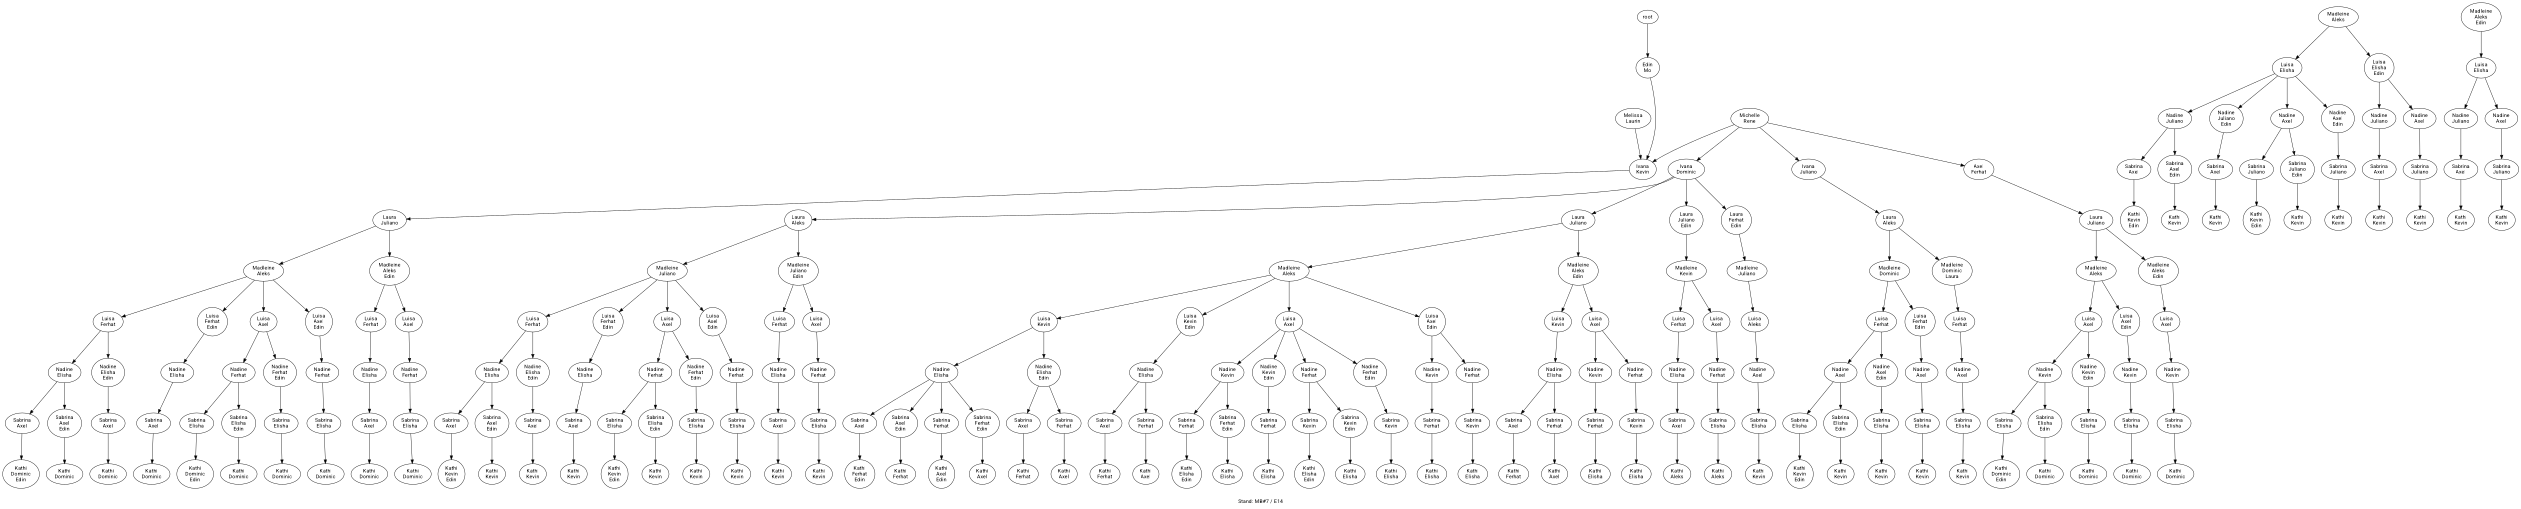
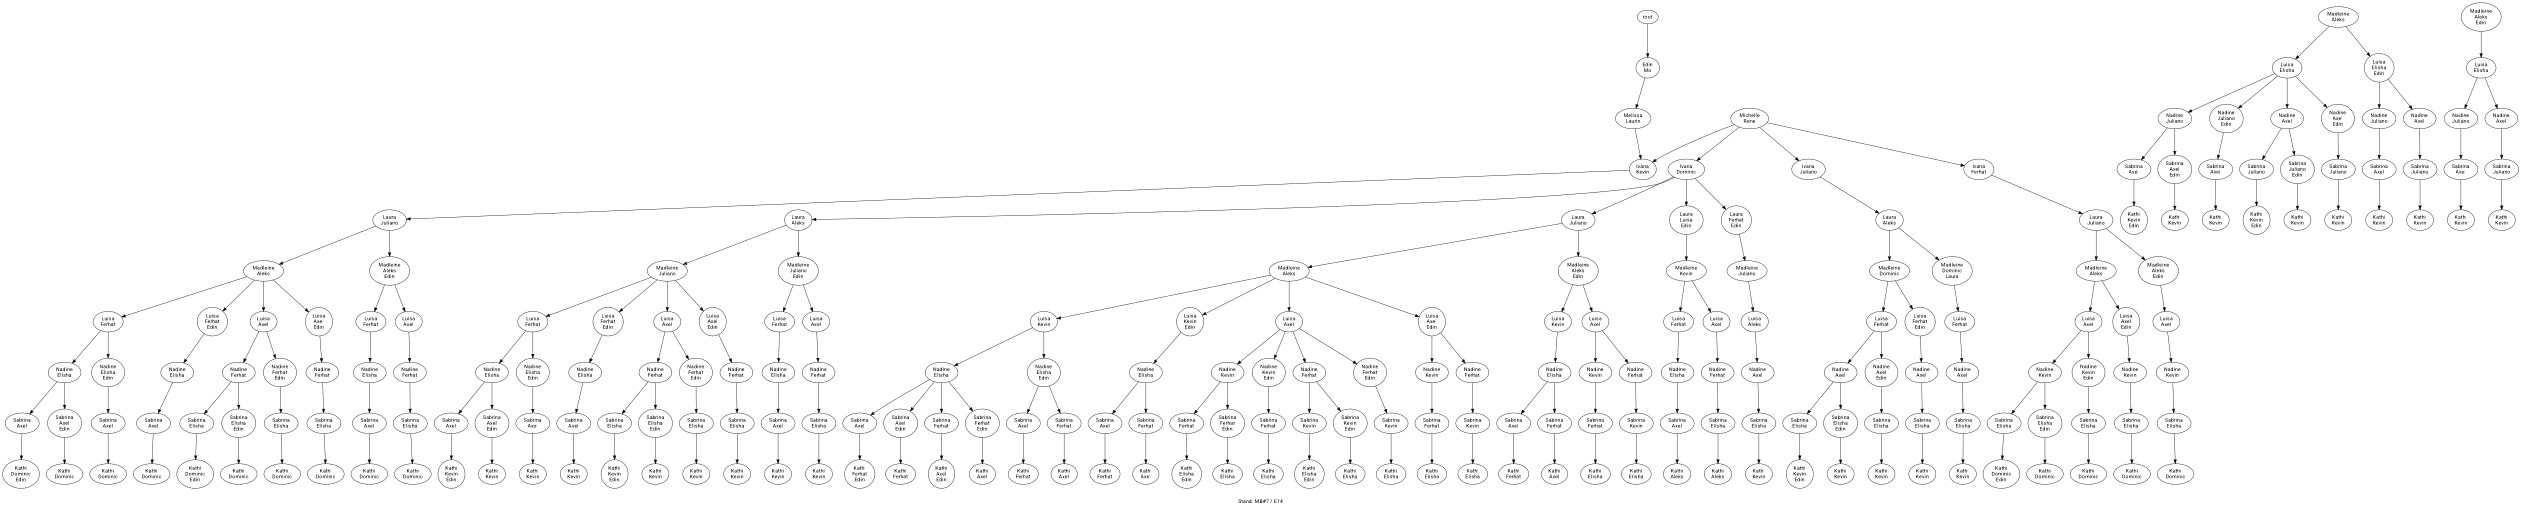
edge "Edin Mo" -> "Ivana Kevin": now "Edin Mo" -> "Melissa Laurin"
node "Axel Ferhat": label "Axel Ferhat" -> "Ivana Ferhat"
node "Laura Juliano Edin": label "Laura Juliano Edin" -> "Laura Luisa Edin"
